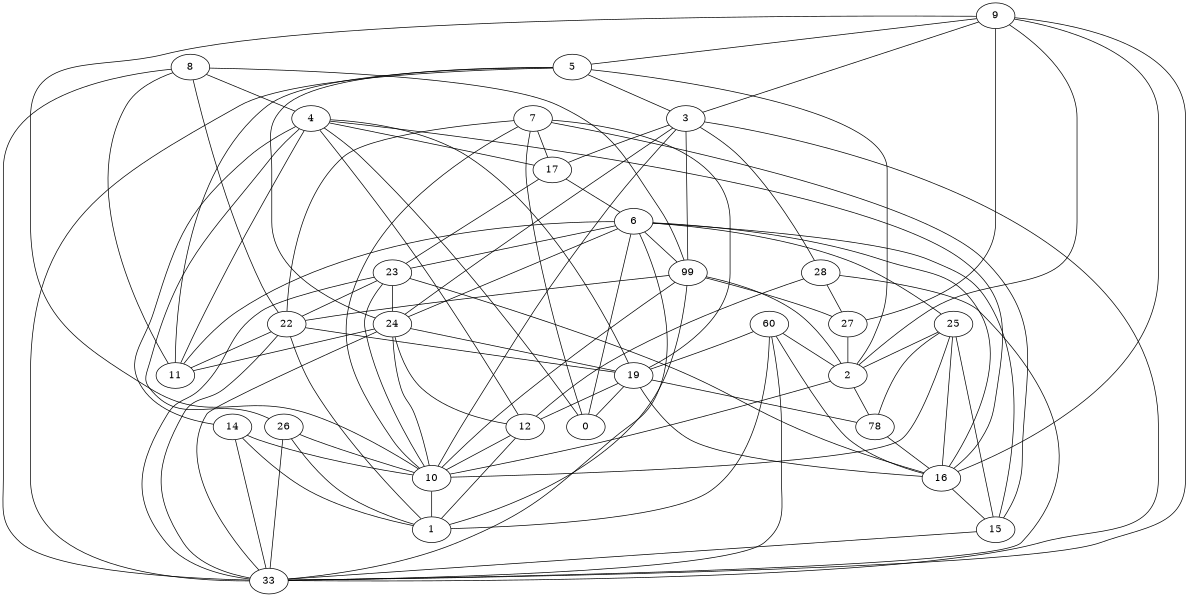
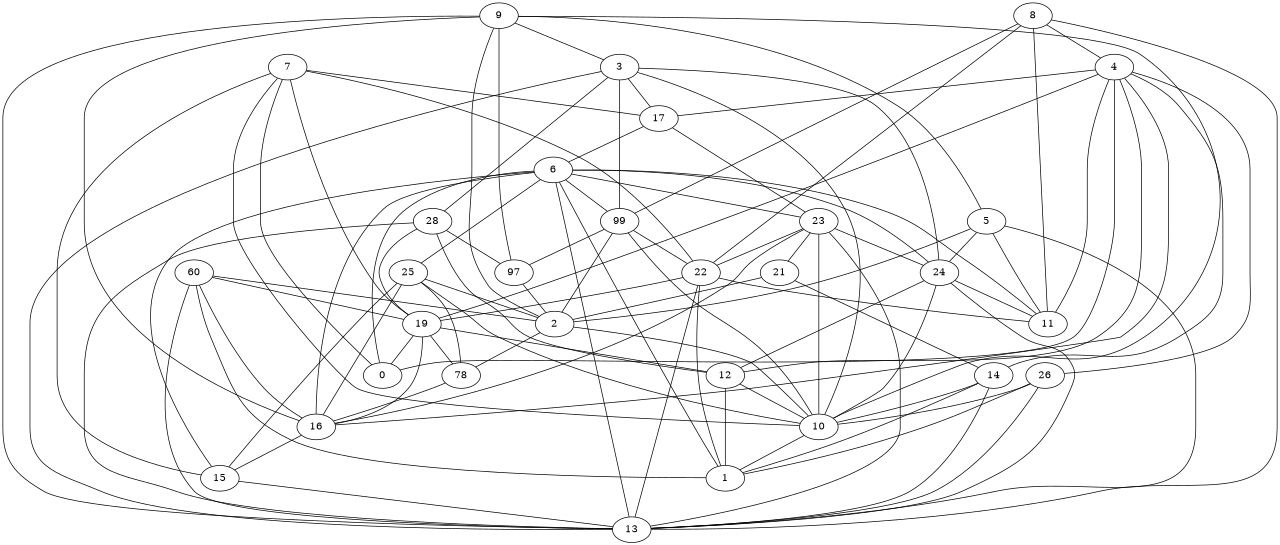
edge "5" -- "3": removed
node "21": added
node "27": label "27" -> "97"
edge "24" -- "19": now "28" -- "19"
edge "99" -- "1": now "6" -- "1"
node "33": label "33" -> "13"
